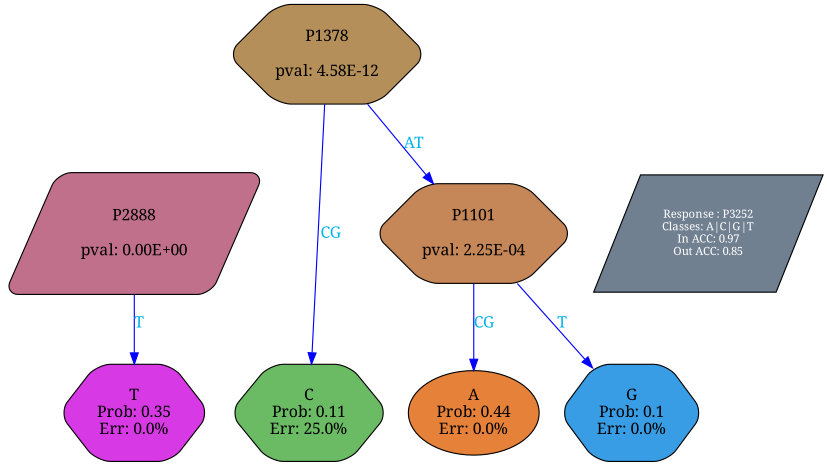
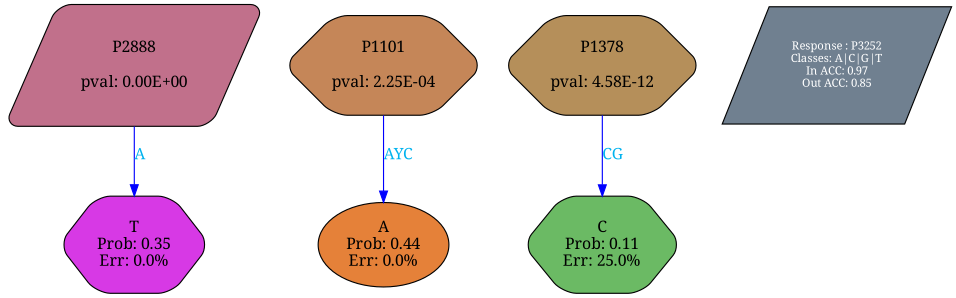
edge "P1378 pval: 4.58E-12" -> "P1101 pval: 2.25E-04": removed, label "AT"
edge "P2888 pval: 0.00E+00" -> "T Prob: 0.35 Err: 0.0%": label "T" -> "A"
edge "P1101 pval: 2.25E-04" -> "A Prob: 0.44 Err: 0.0%": label "CG" -> "AYC"
node "G Prob: 0.1 Err: 0.0%": removed
